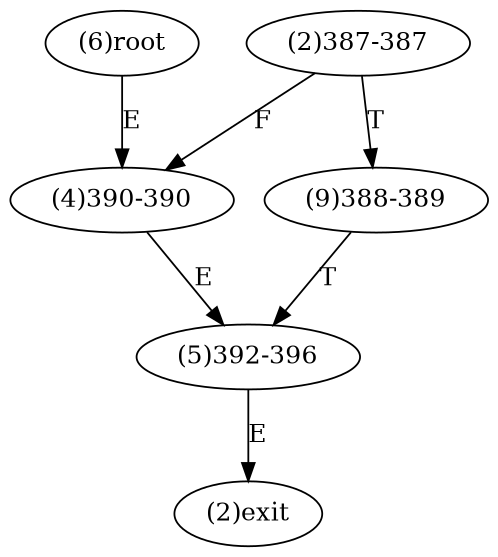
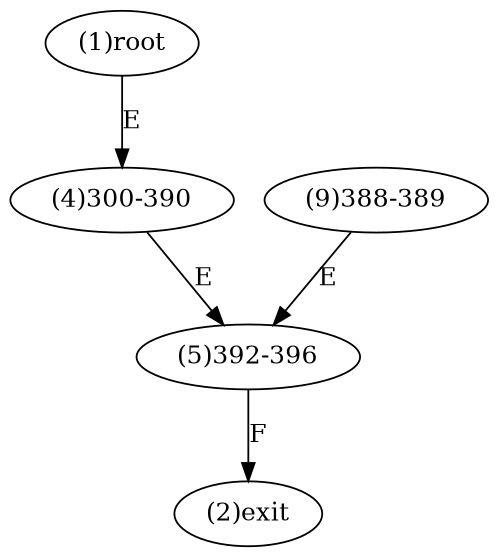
node "(6)root": label "(6)root" -> "(1)root"
node "(2)387-387": removed
node "(4)390-390": label "(4)390-390" -> "(4)300-390"
edge "(9)388-389" -> "(5)392-396": label "T" -> "E"
edge "(5)392-396" -> "(2)exit": label "E" -> "F"
